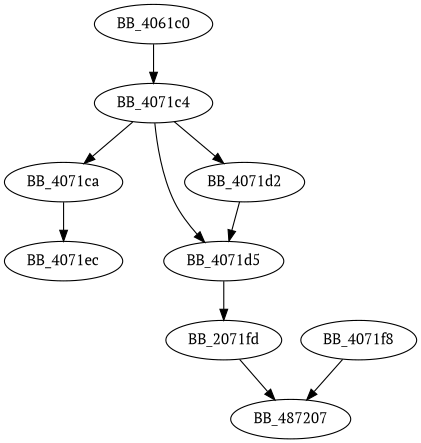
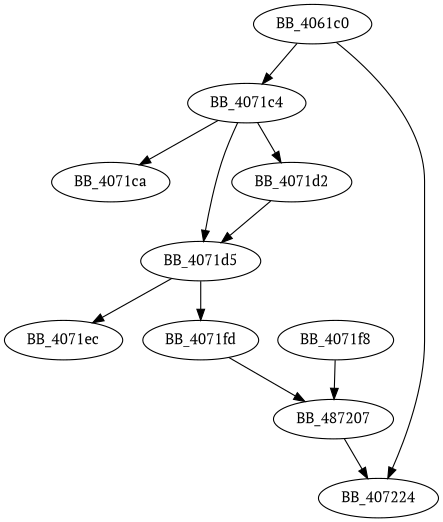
edge "BB_4071ca" -> "BB_4071ec": now "BB_4071d5" -> "BB_4071ec"
node "BB_2071fd": label "BB_2071fd" -> "BB_4071fd"
node "BB_407224": added
